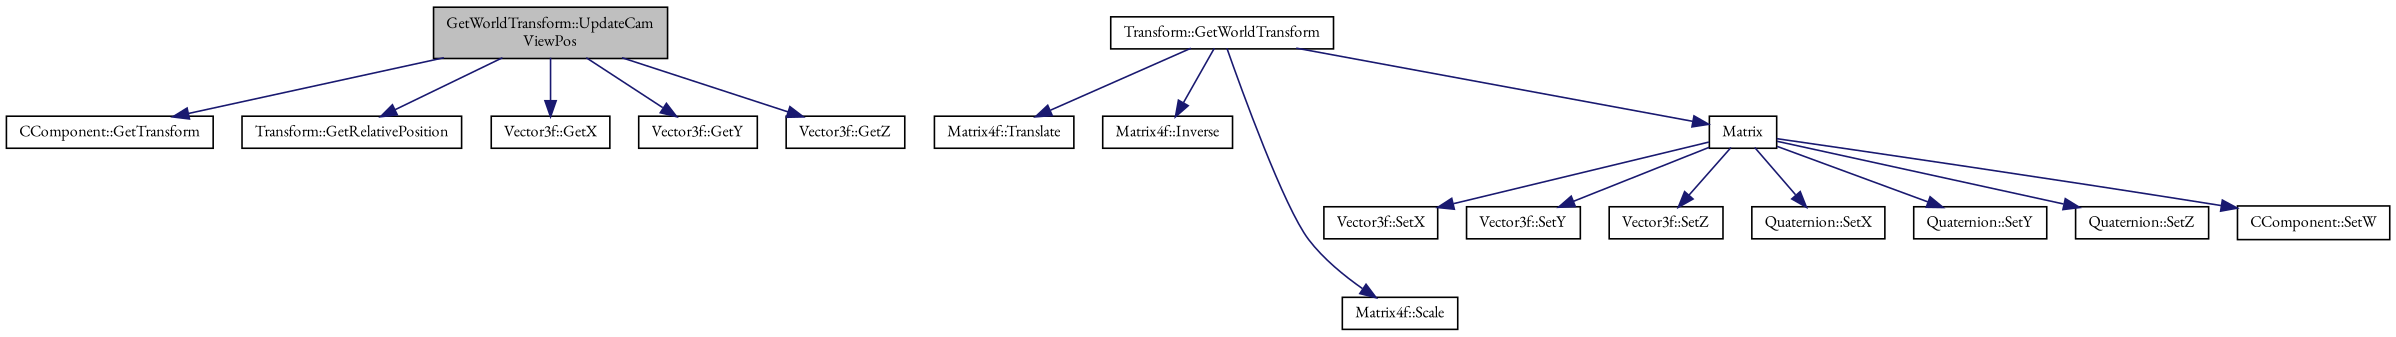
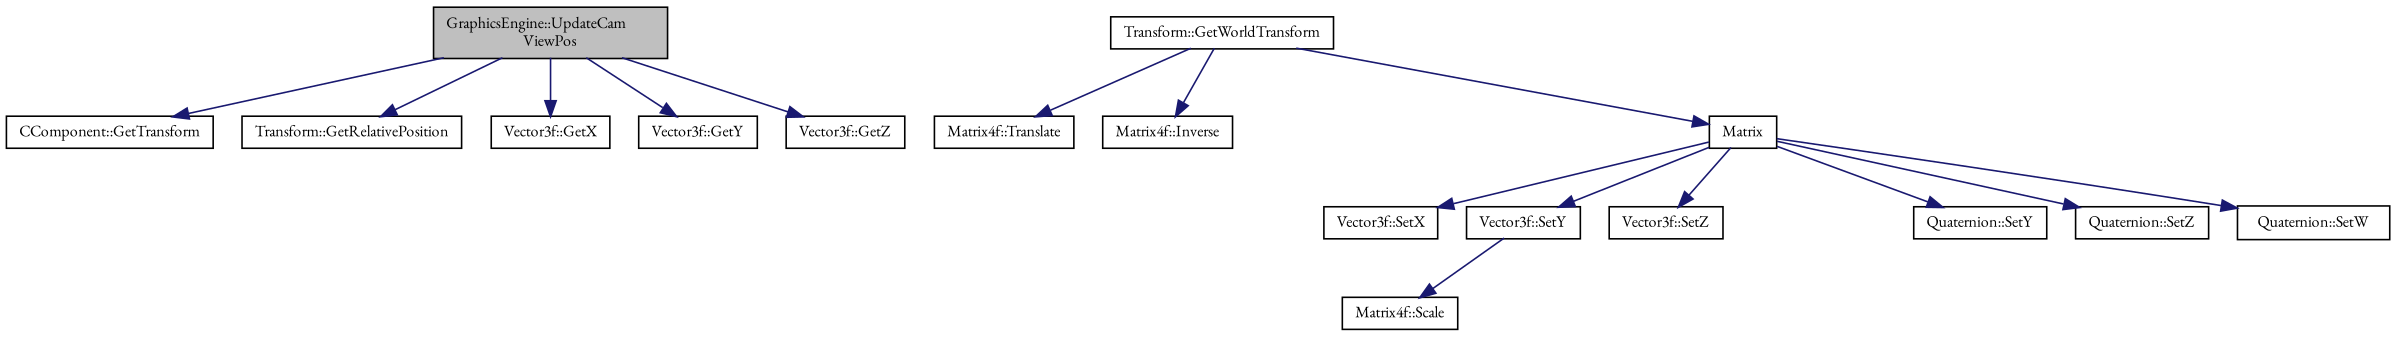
node "GetWorldTransform::UpdateCam ViewPos": label "GetWorldTransform::UpdateCam ViewPos" -> "GraphicsEngine::UpdateCam ViewPos"
edge "Transform::GetWorldTransform" -> "Matrix4f::Scale": now "Vector3f::SetY" -> "Matrix4f::Scale"
node "Quaternion::SetX": removed
node "CComponent::SetW": label "CComponent::SetW" -> "Quaternion::SetW"
